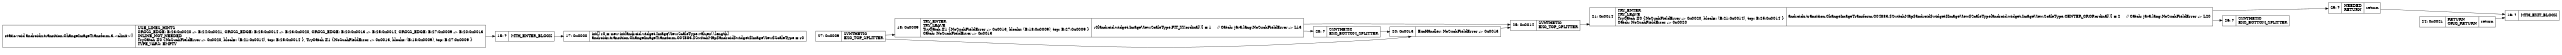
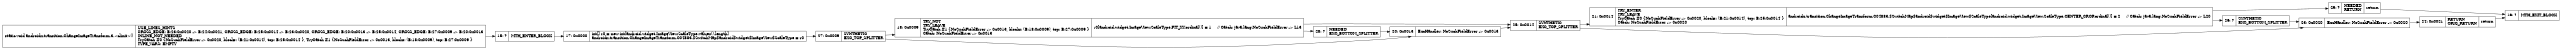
node "18: 0x0009": text "TRY_ENTER" -> "TRY_NOT"
node "23: 0x0020": added
node "28: ?": text "SYNTHETIC" -> "NEEDED"
edge "17: 0x0000" -> "27: 0x0009": added
